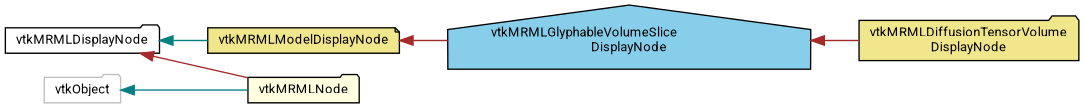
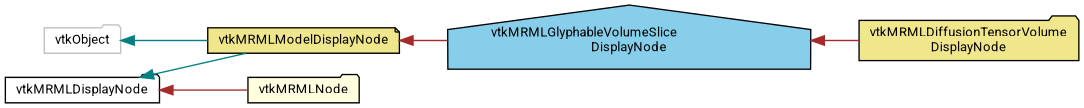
edge "vtkMRMLNode" -> "vtkObject": now "vtkMRMLModelDisplayNode" -> "vtkObject"
